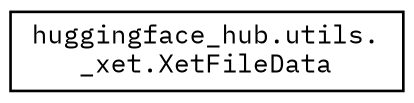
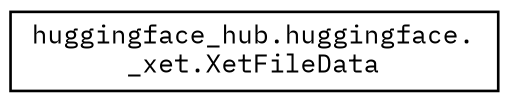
node "huggingface_hub.utils. _xet.XetFileData": label "huggingface_hub.utils. _xet.XetFileData" -> "huggingface_hub.huggingface. _xet.XetFileData"
